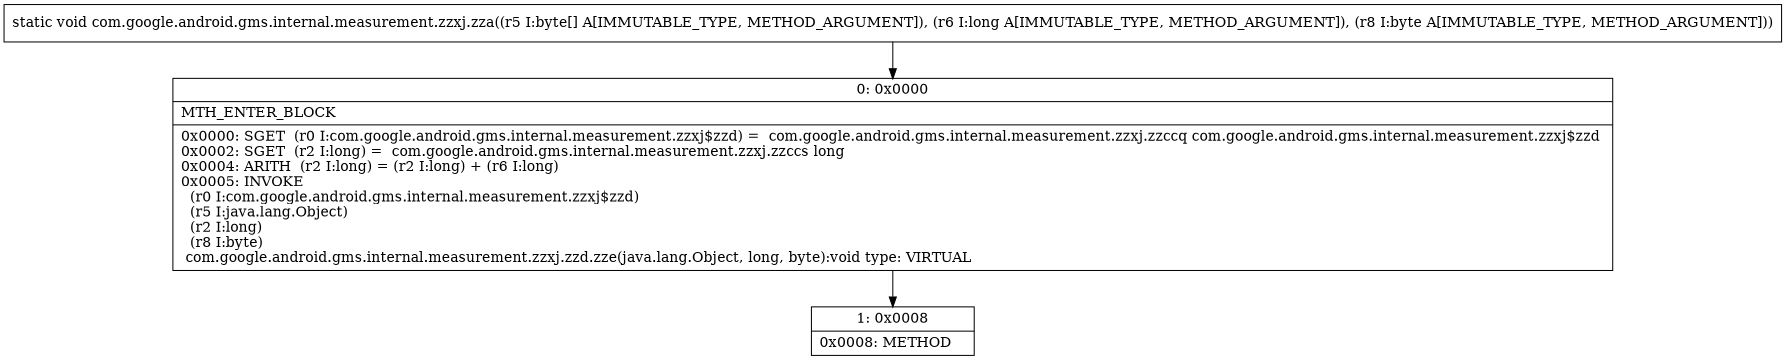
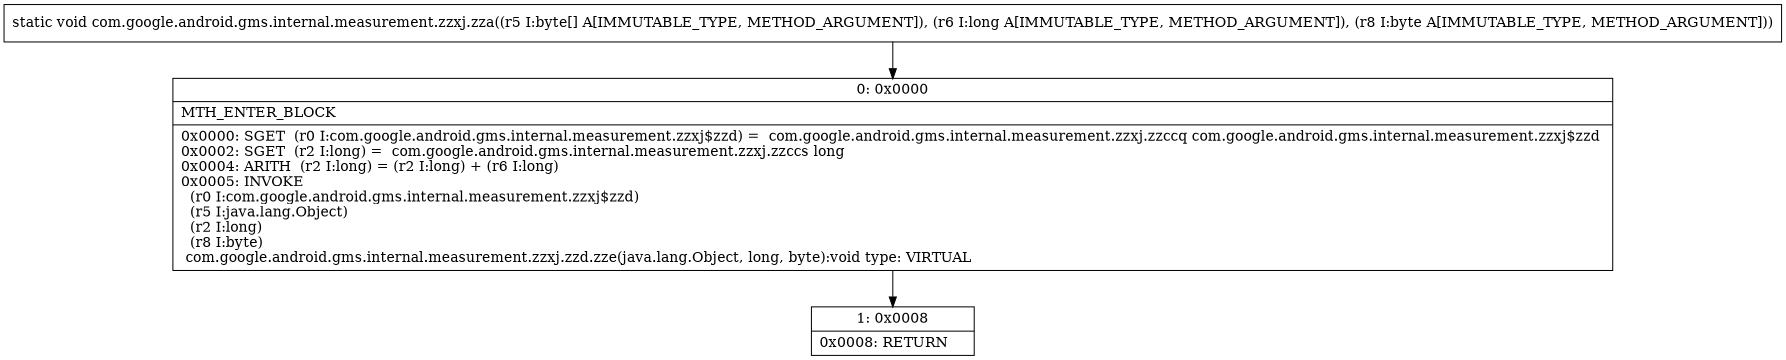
node "1: 0x0008": text "0x0008: METHOD" -> "0x0008: RETURN"
